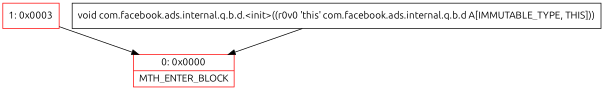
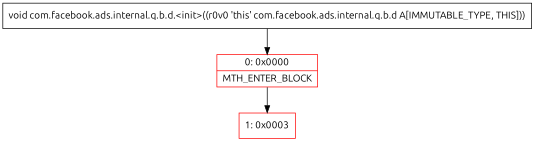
edge "1: 0x0003" -> "0: 0x0000": reversed
